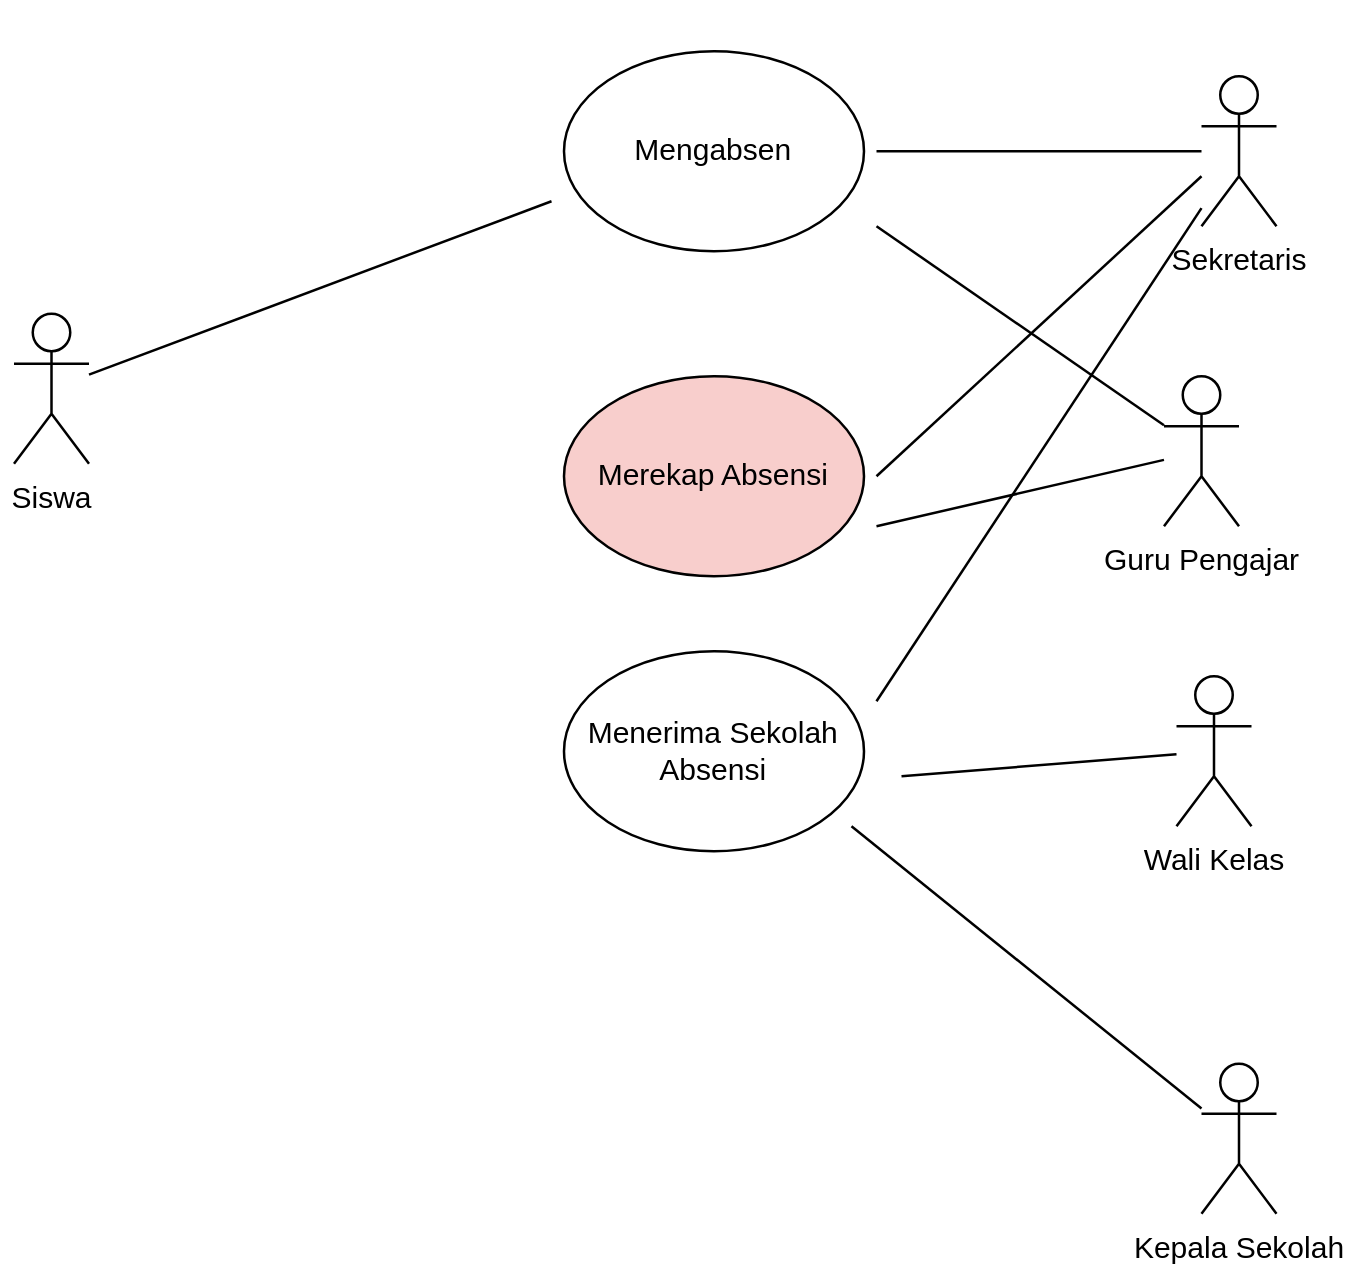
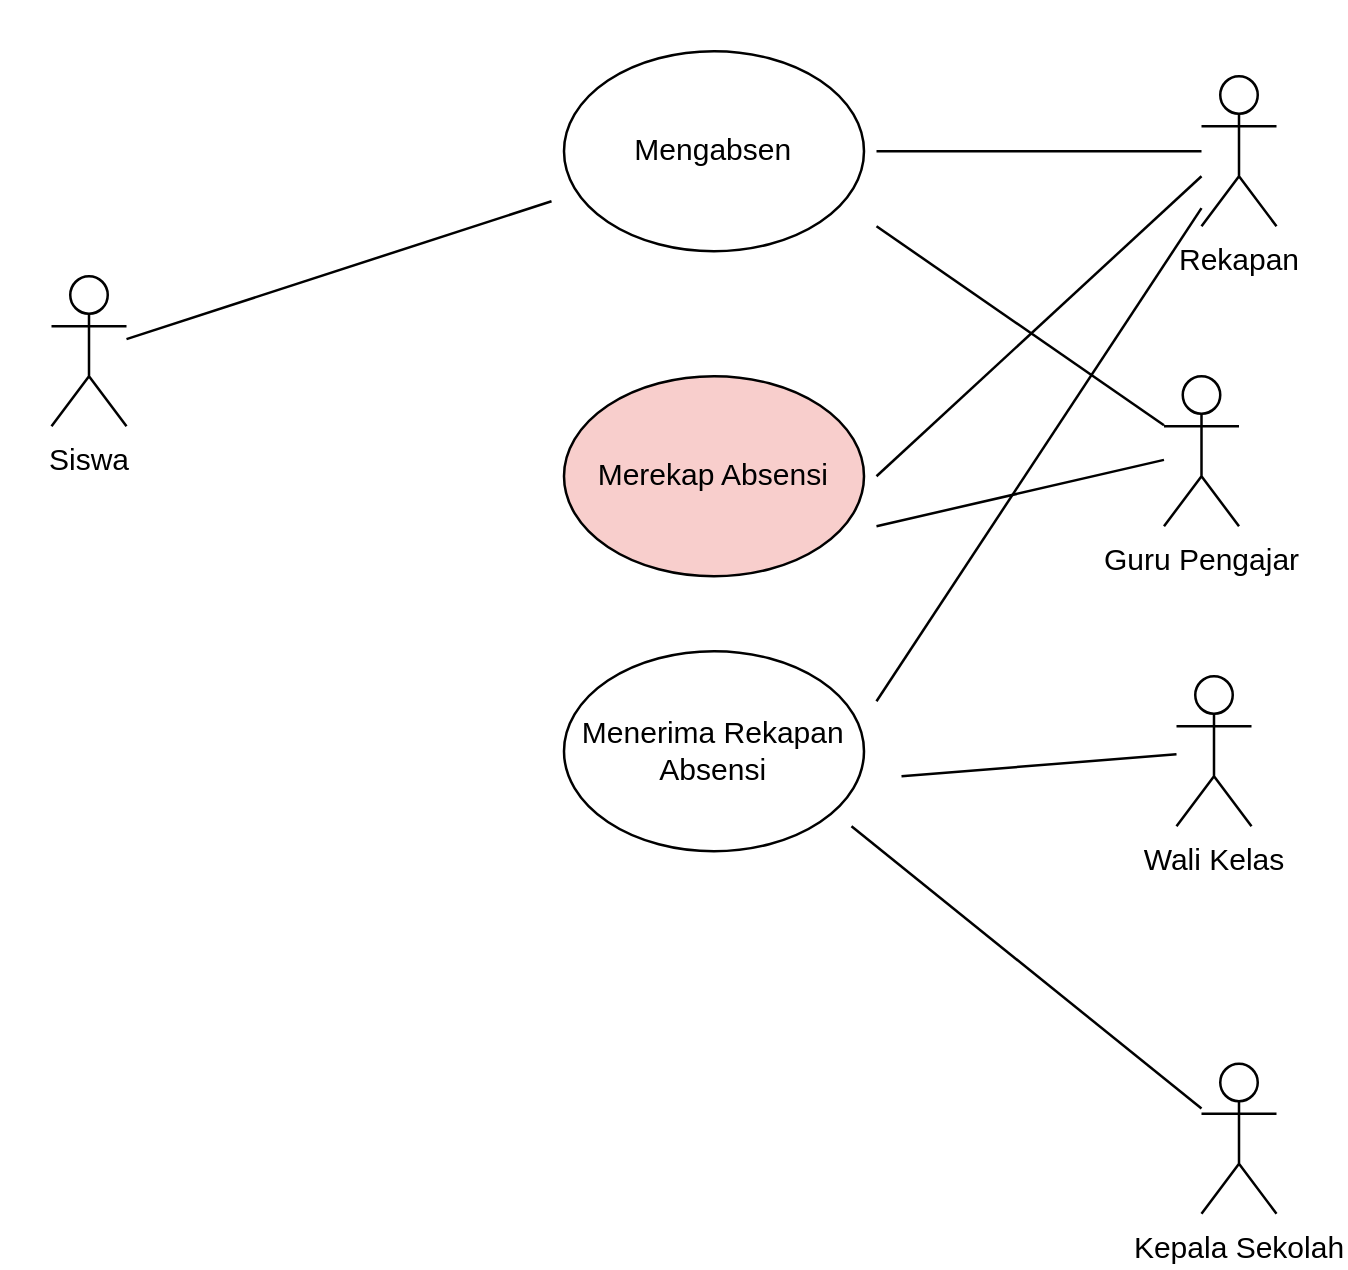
node "Sekretaris": label "Sekretaris" -> "Rekapan"
node "Siswa": moved (51, 389) -> (89, 351)
node "Menerima Sekolah Absensi": label "Menerima Sekolah Absensi" -> "Menerima Rekapan Absensi"
